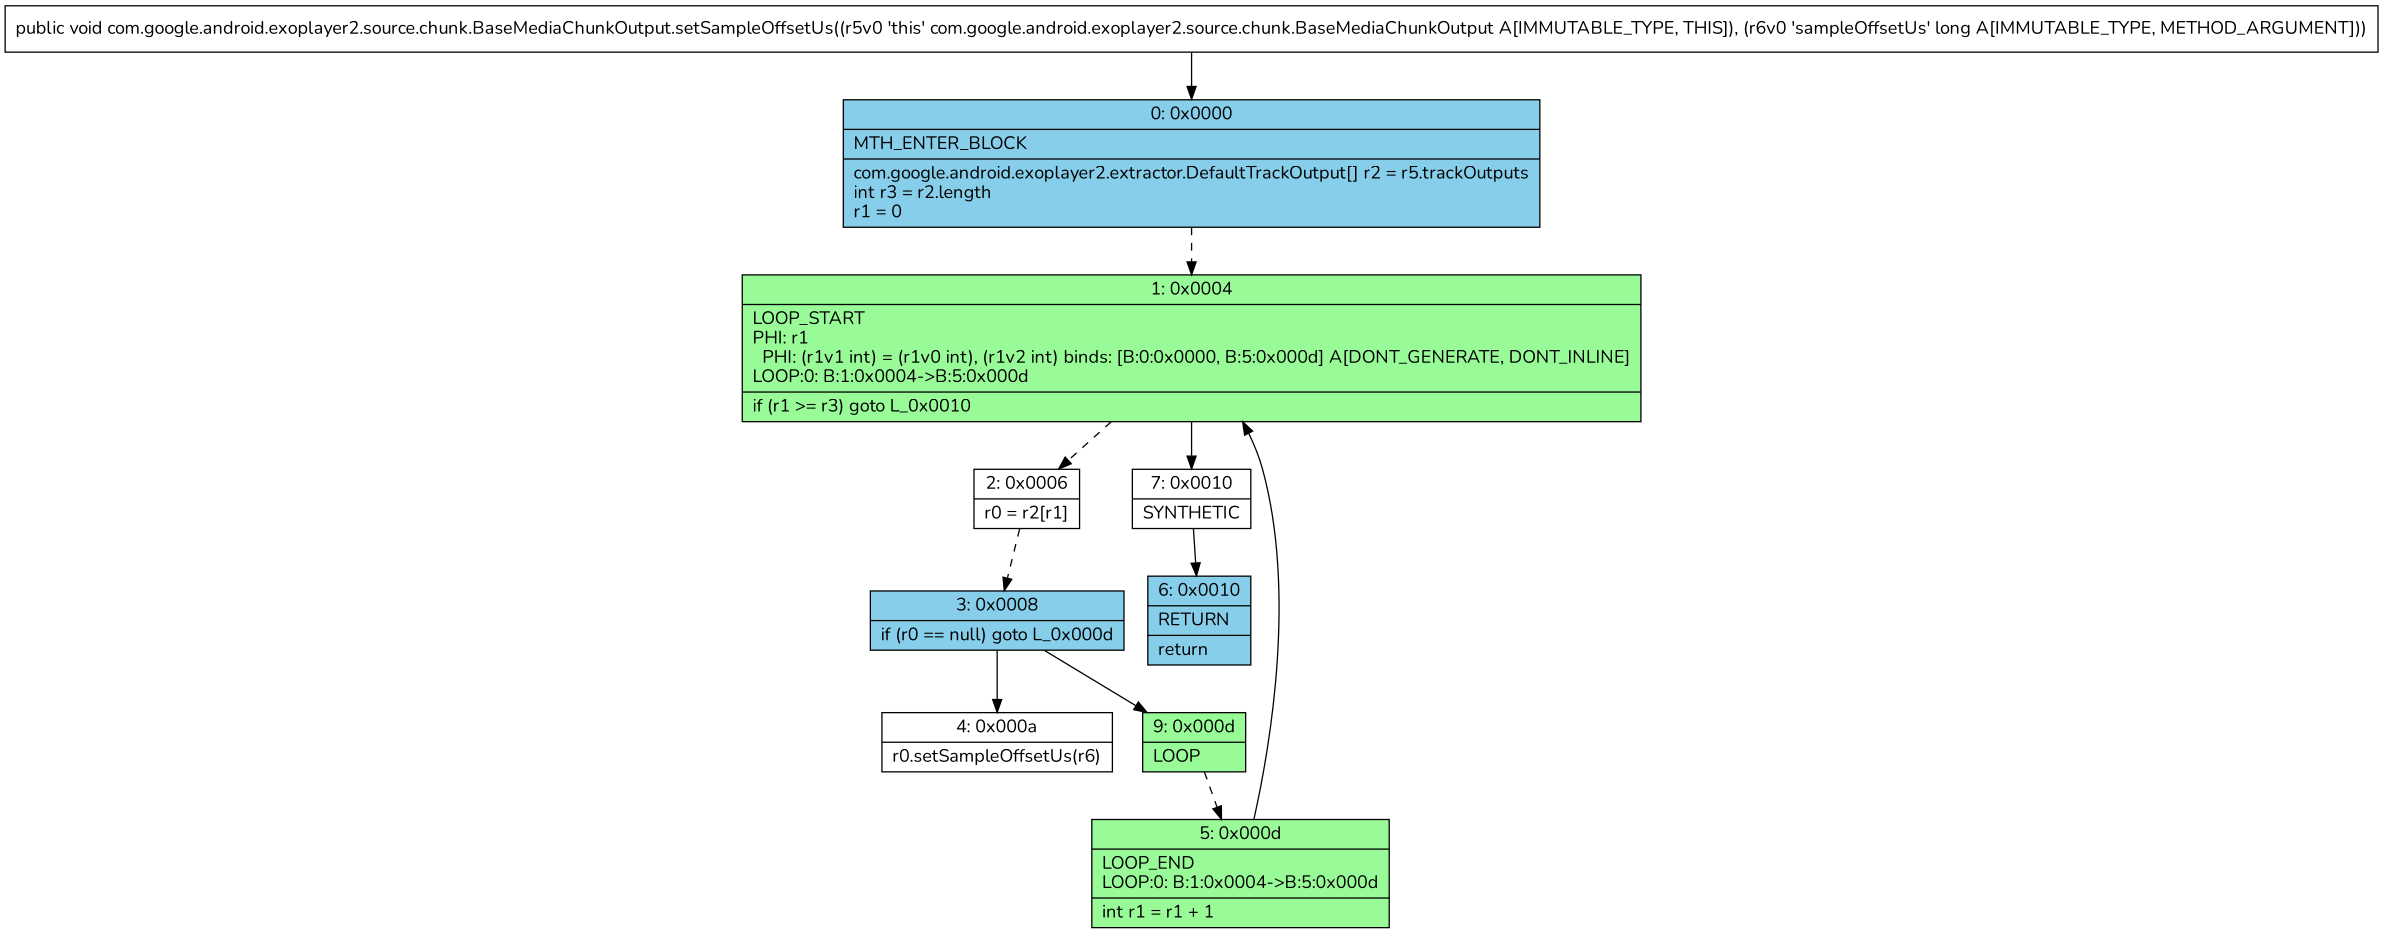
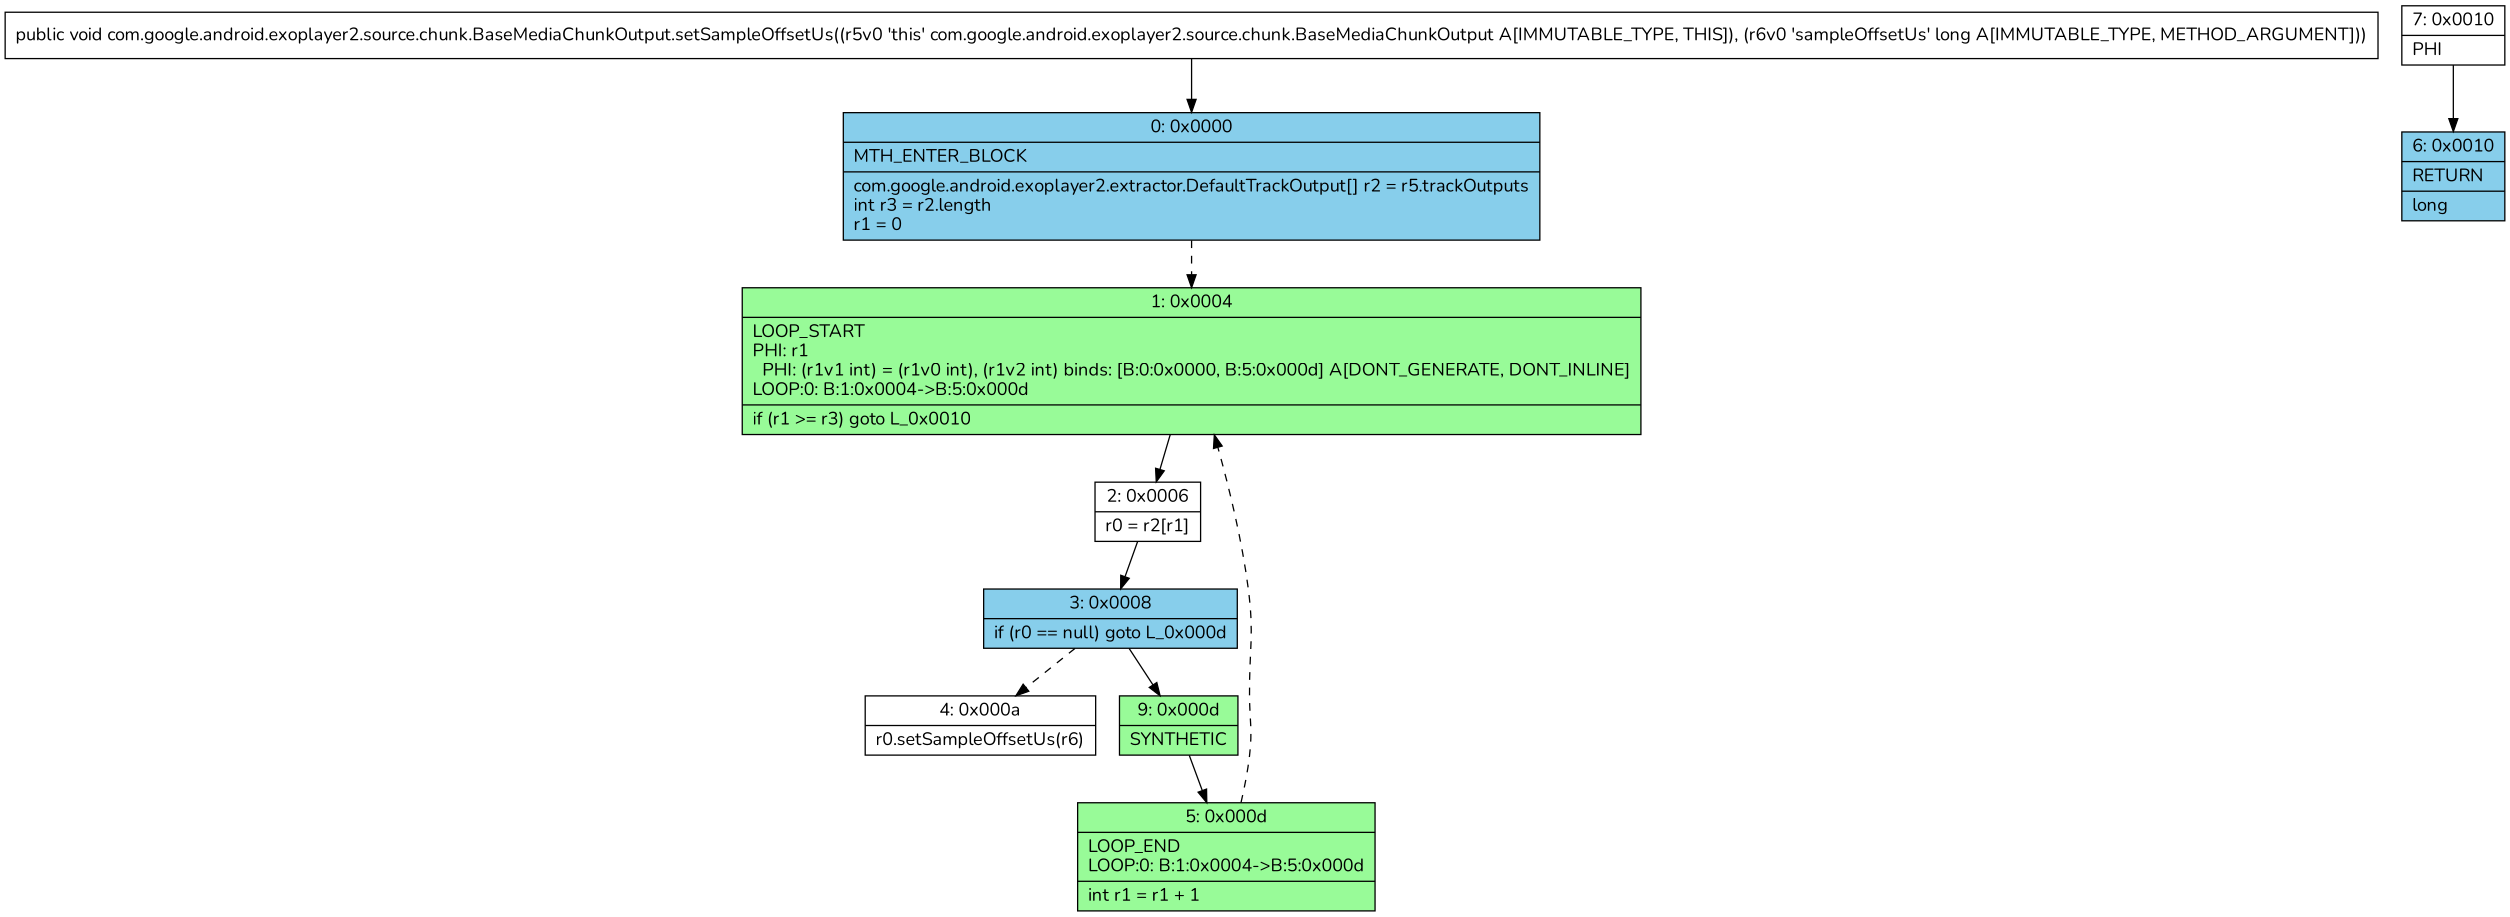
edge "1: 0x0004" -> "7: 0x0010": removed
edge "1: 0x0004" -> "2: 0x0006": style dashed -> solid
node "7: 0x0010": text "SYNTHETIC" -> "PHI"
edge "2: 0x0006" -> "3: 0x0008": style dashed -> solid
edge "5: 0x000d" -> "1: 0x0004": style solid -> dashed
node "6: 0x0010": text "return" -> "long"
edge "3: 0x0008" -> "4: 0x000a": style solid -> dashed
node "9: 0x000d": text "LOOP" -> "SYNTHETIC"
edge "9: 0x000d" -> "5: 0x000d": style dashed -> solid
